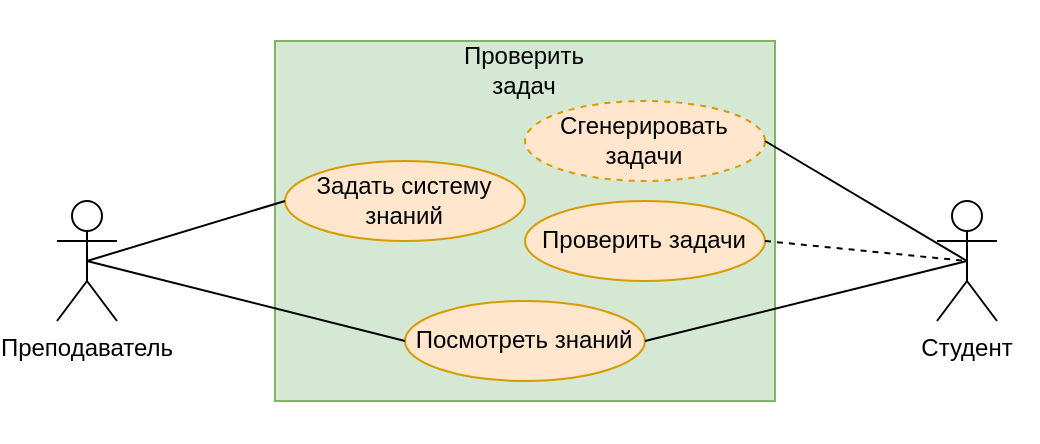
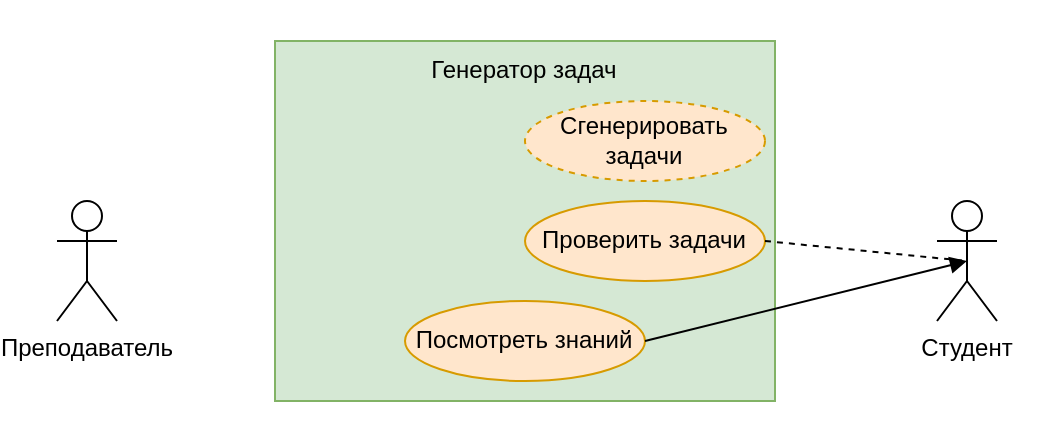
node "Проверить задач": label "Проверить задач" -> "Генератор задач"
edge "Сгенерировать задачи" -- "Студент": removed
node "Задать систему знаний": removed
edge "Задать систему знаний" -- "Преподаватель": removed
edge "Студент" -- "Посмотреть знаний": arrowhead none -> block
edge "Преподаватель" -- "Посмотреть знаний": removed
